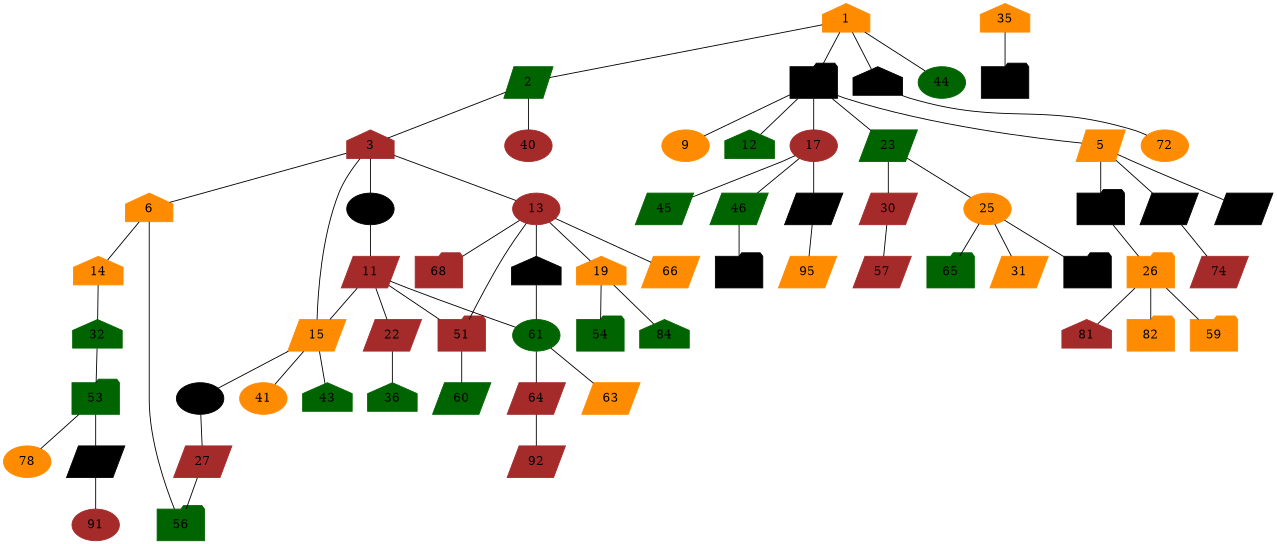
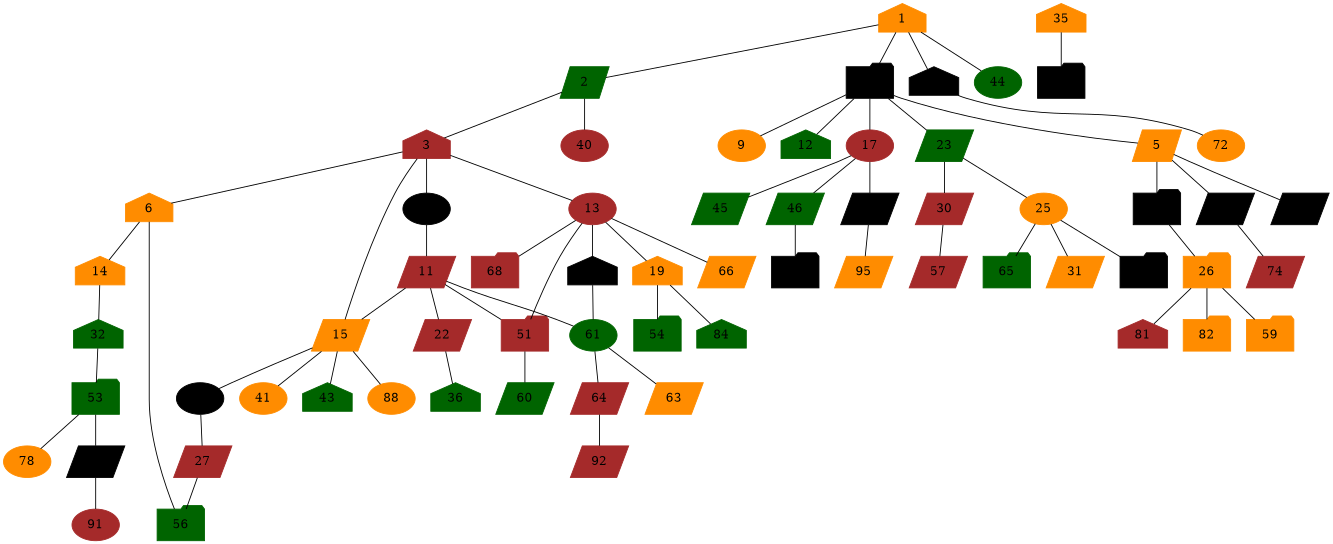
node "88": added
